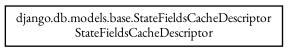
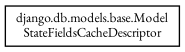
node "django.db.models.base.StateFieldsCacheDescriptor StateFieldsCacheDescriptor": label "django.db.models.base.StateFieldsCacheDescriptor StateFieldsCacheDescriptor" -> "django.db.models.base.Model StateFieldsCacheDescriptor"
